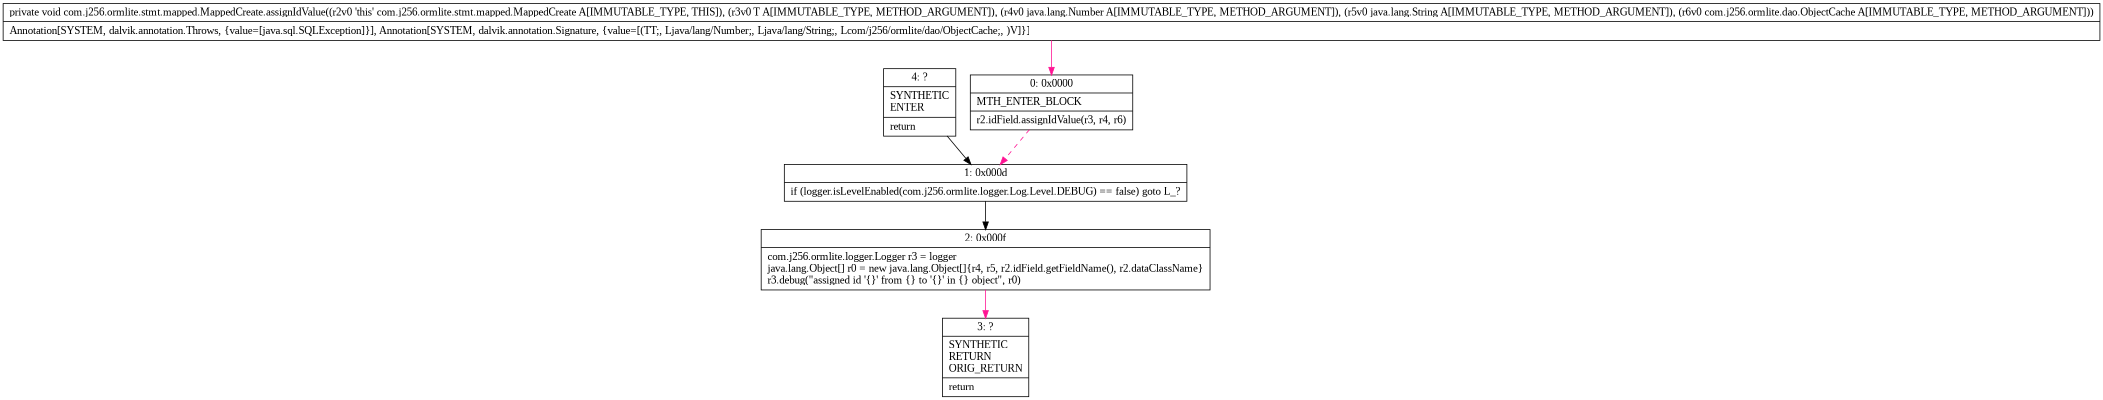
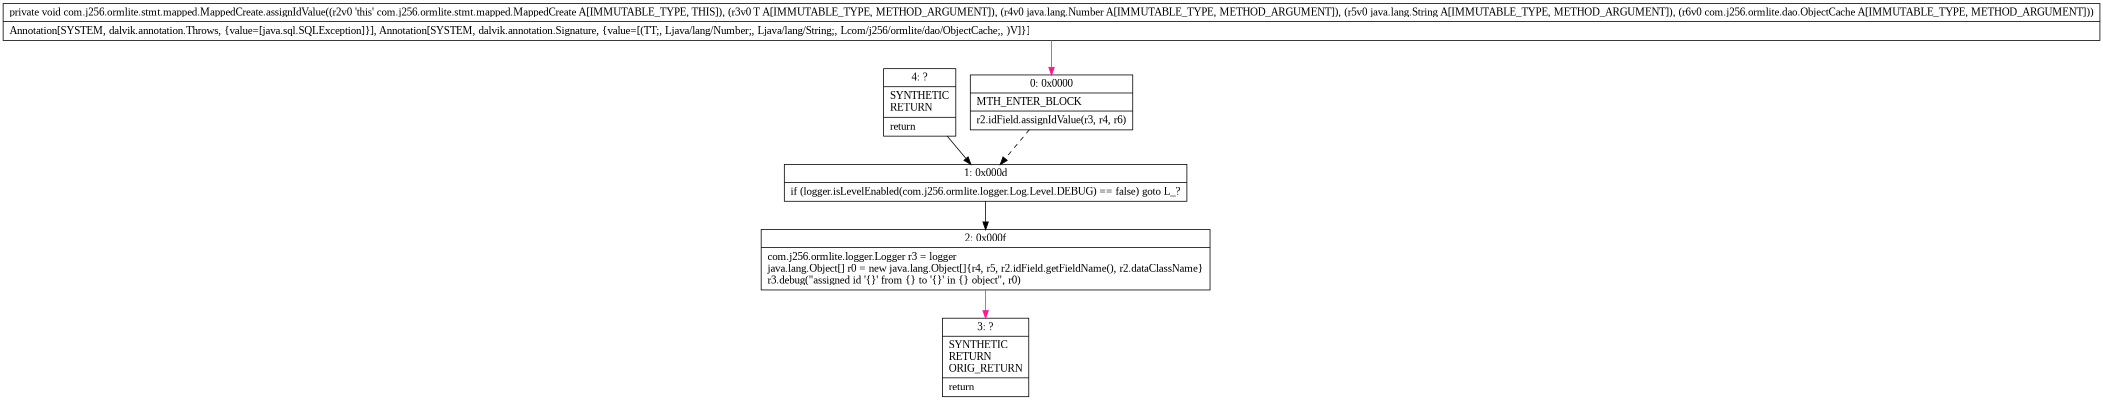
node "4: ?": text "ENTER" -> "RETURN"
edge "0: 0x0000" -> "1: 0x000d": color deeppink -> black
